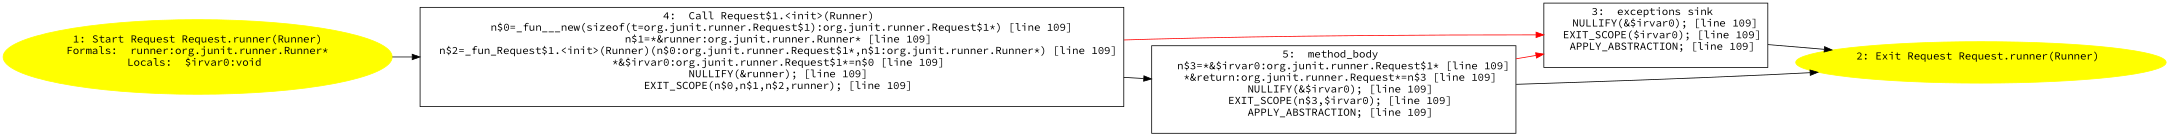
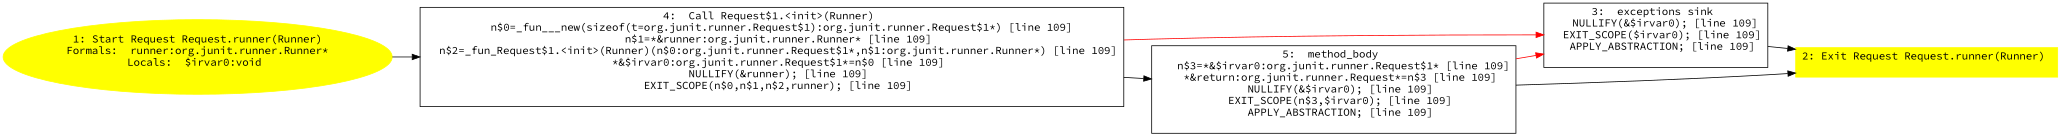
node "2: Exit Request Request.runner(Runner)": shape ellipse -> box
